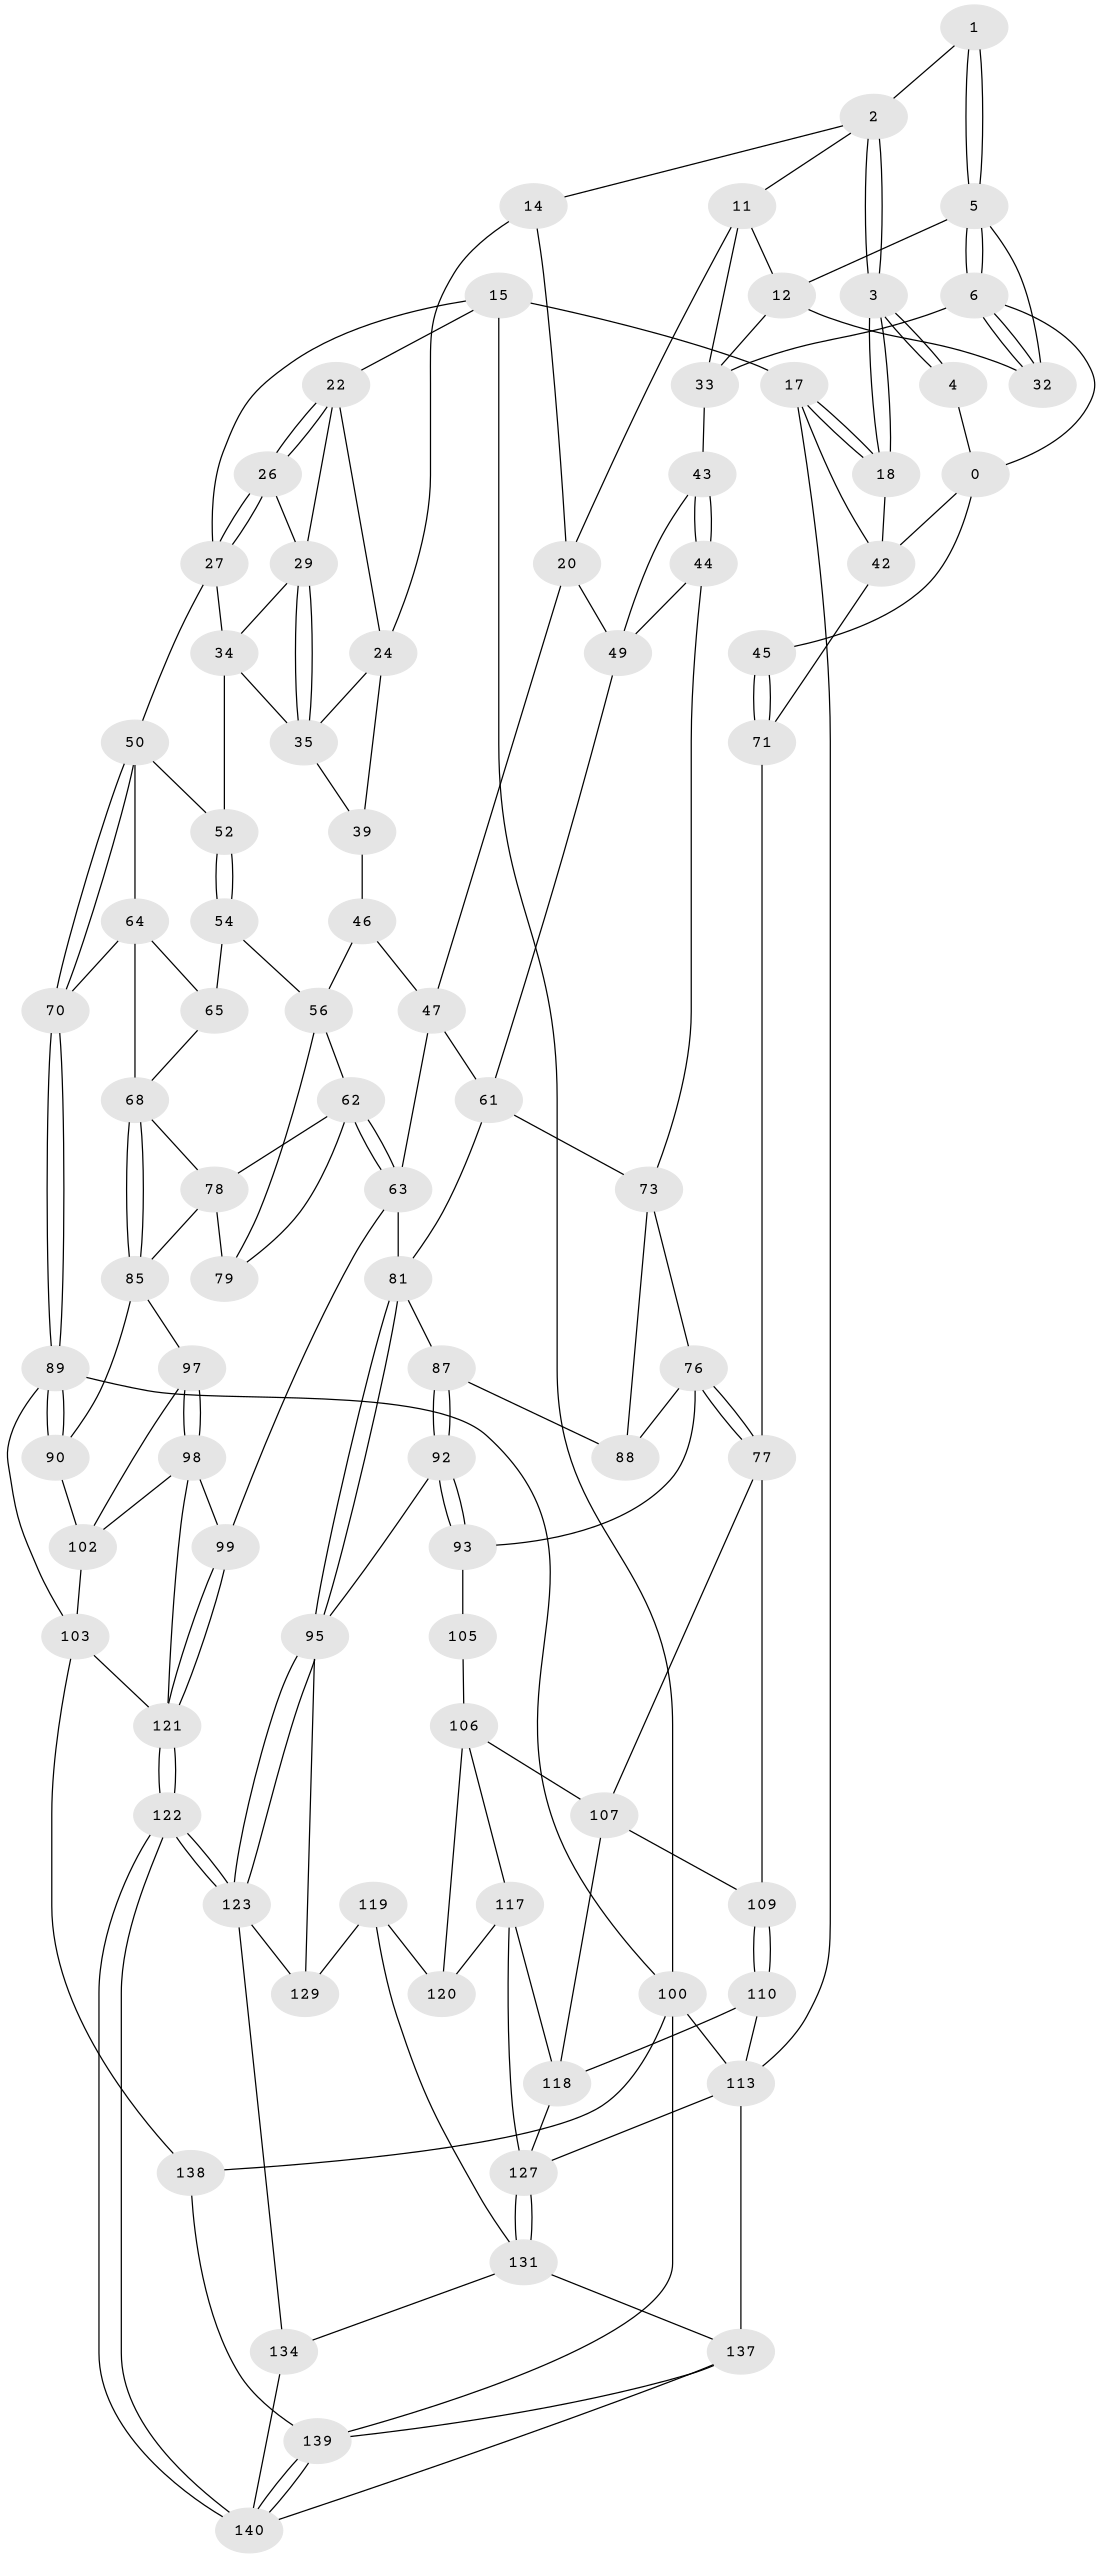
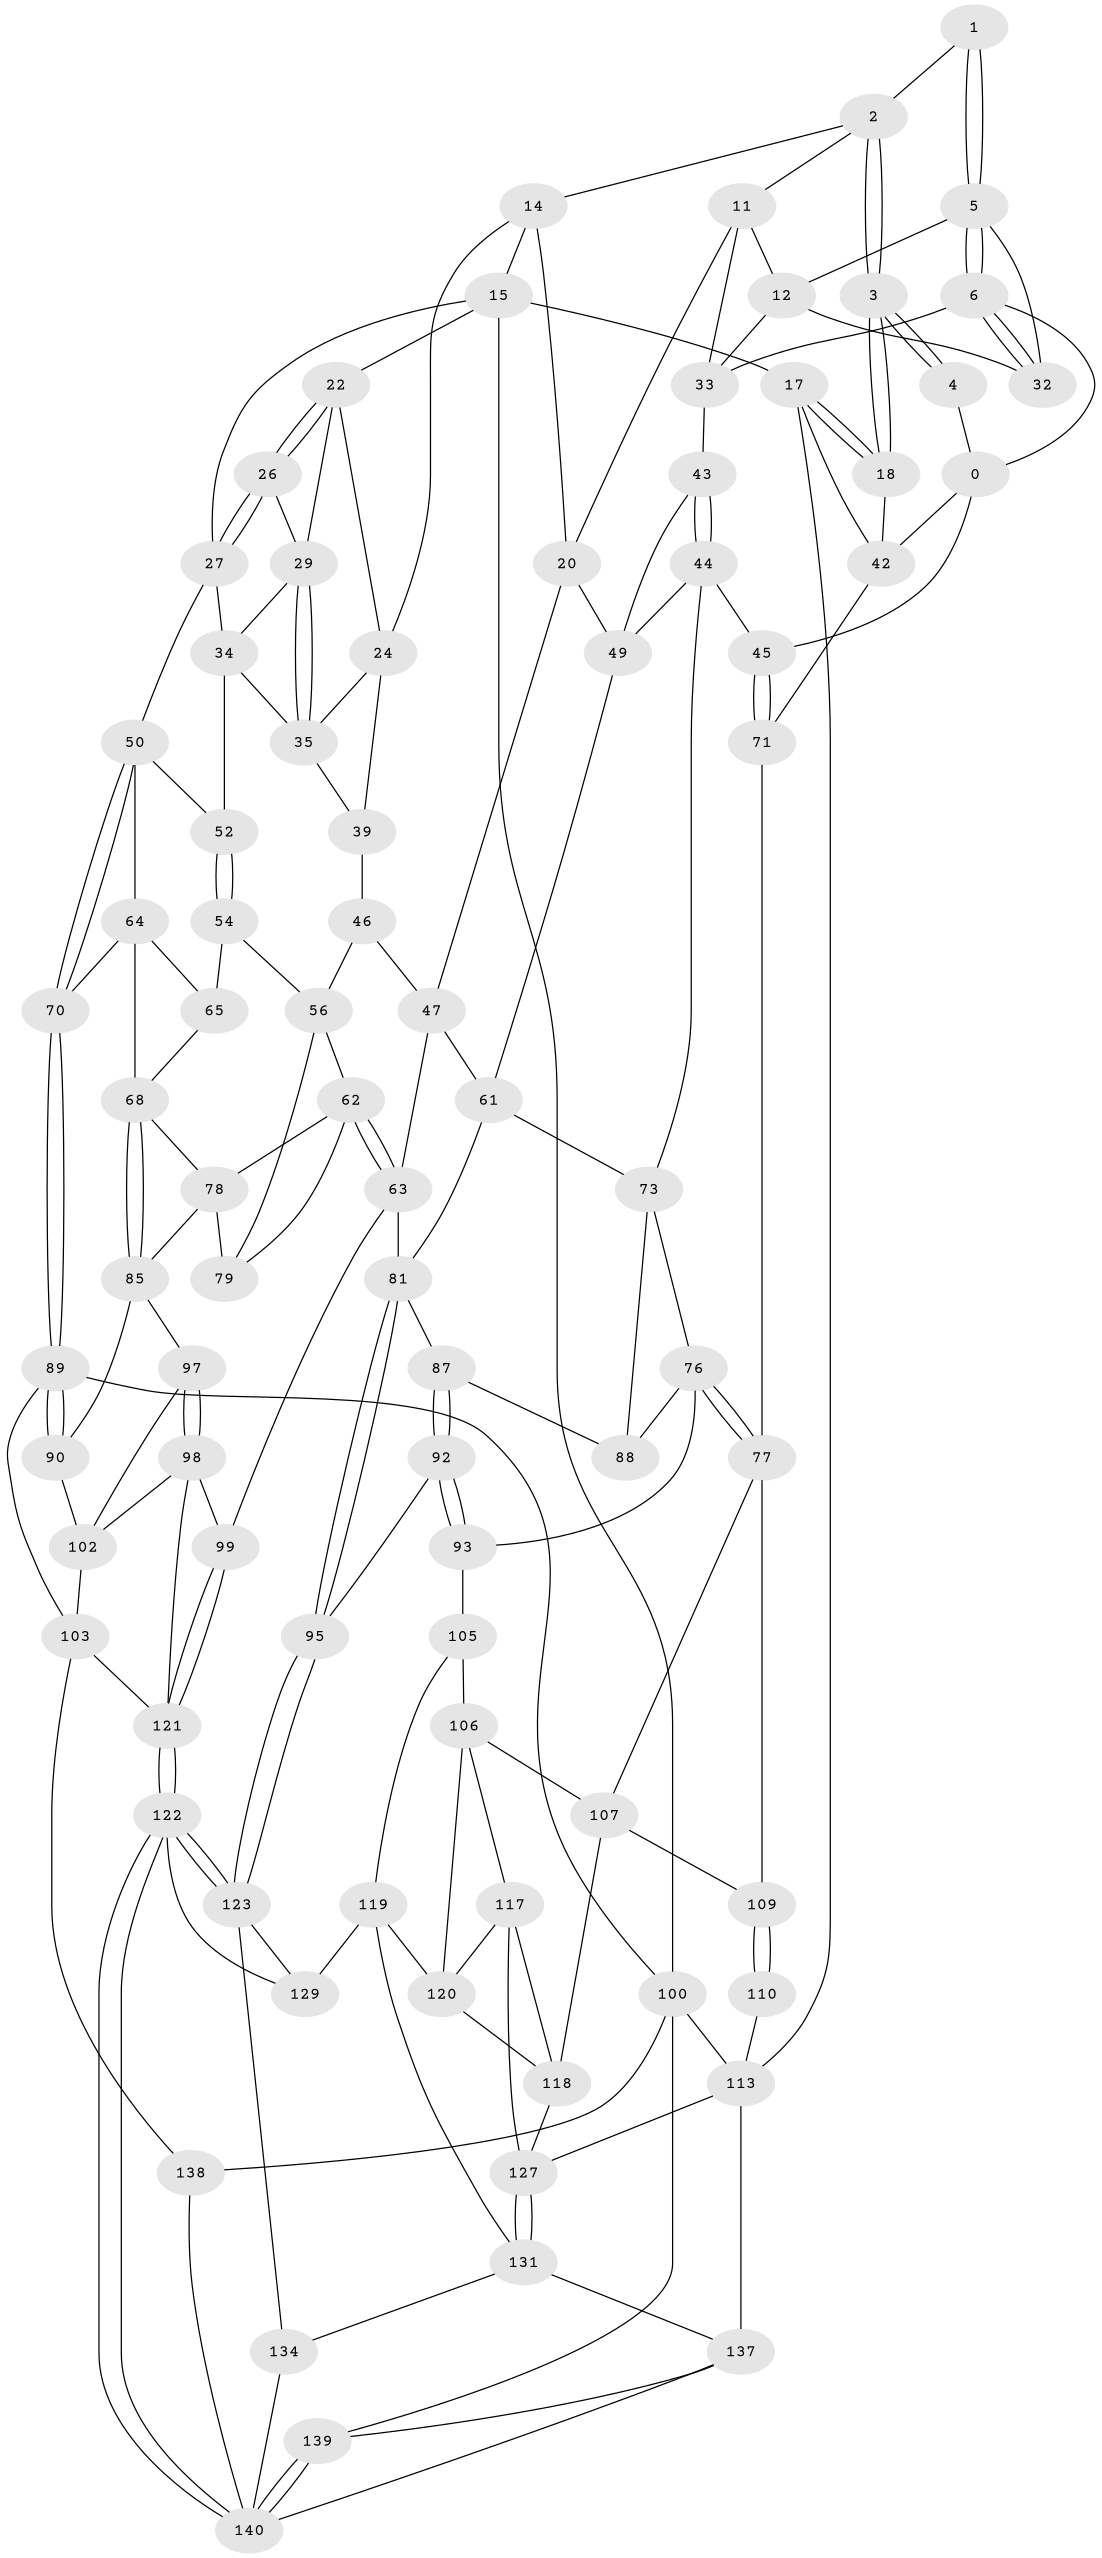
edge "14" -- "15": added
edge "44" -- "45": added
edge "105" -- "119": added
edge "95" -- "129": now "122" -- "129"
edge "110" -- "118": now "120" -- "118"
edge "138" -- "139": now "138" -- "140"
